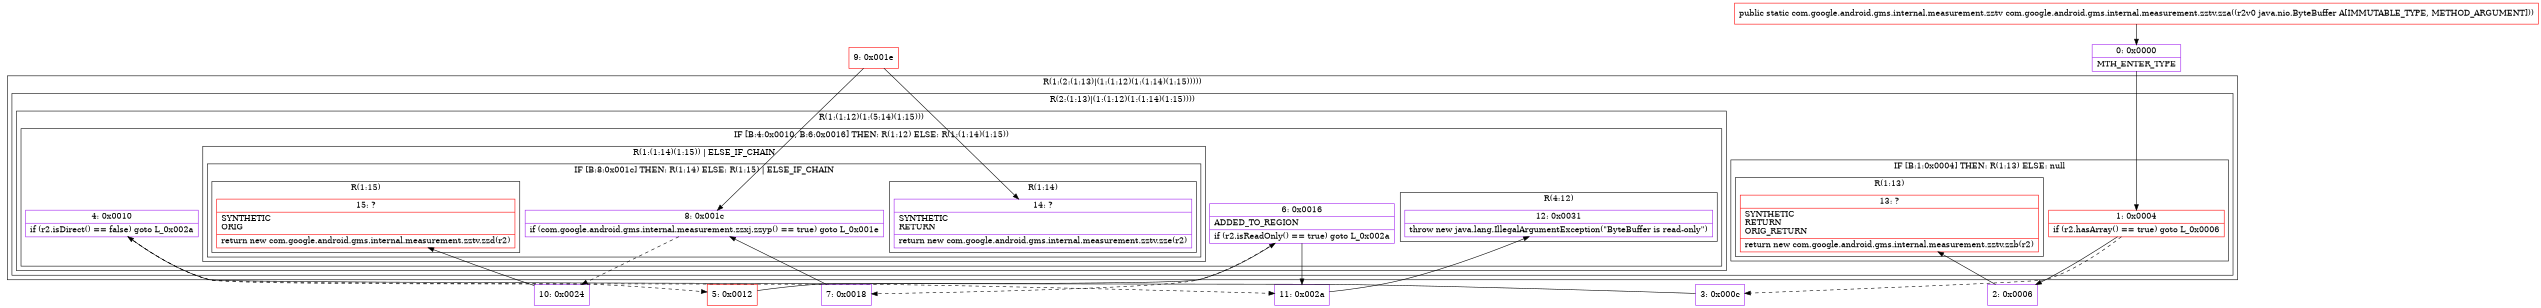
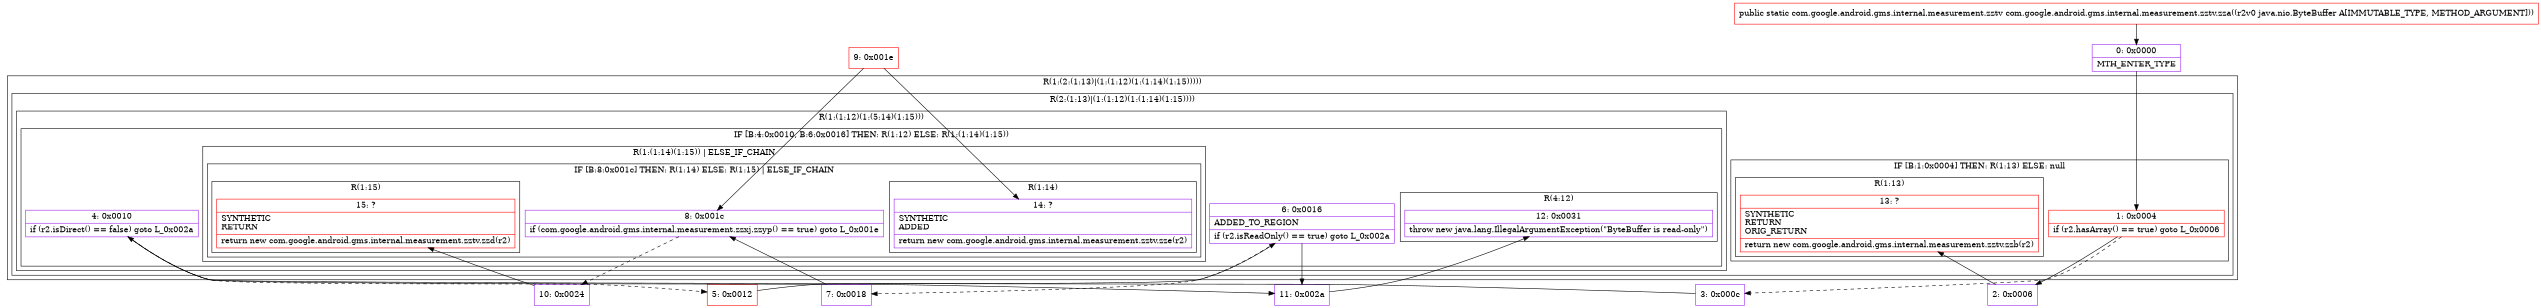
node "15: ?": text "ORIG" -> "RETURN"
node "14: ?": text "RETURN" -> "ADDED"
edge "4: 0x0010" -> "11: 0x002a": style dashed -> solid
